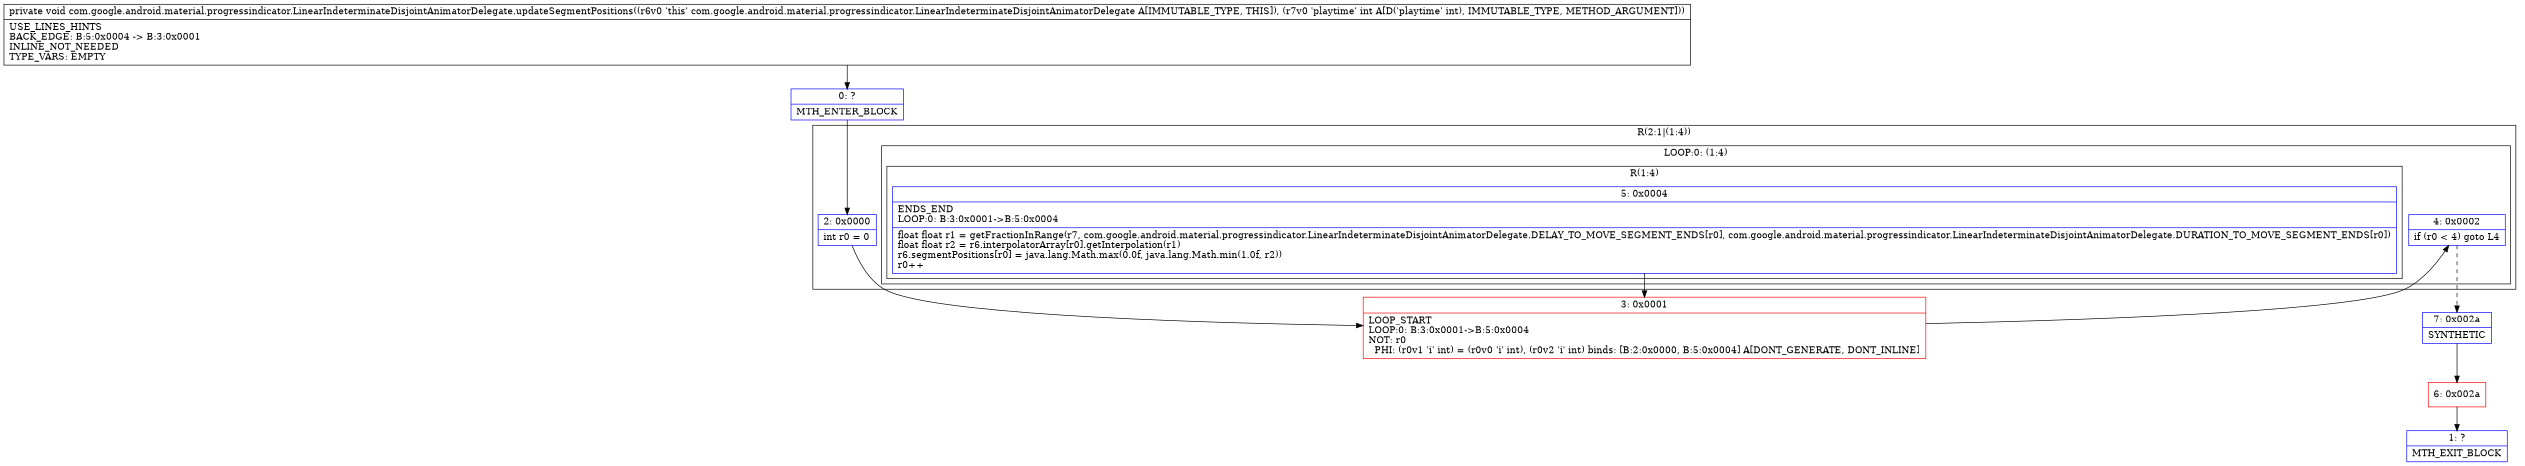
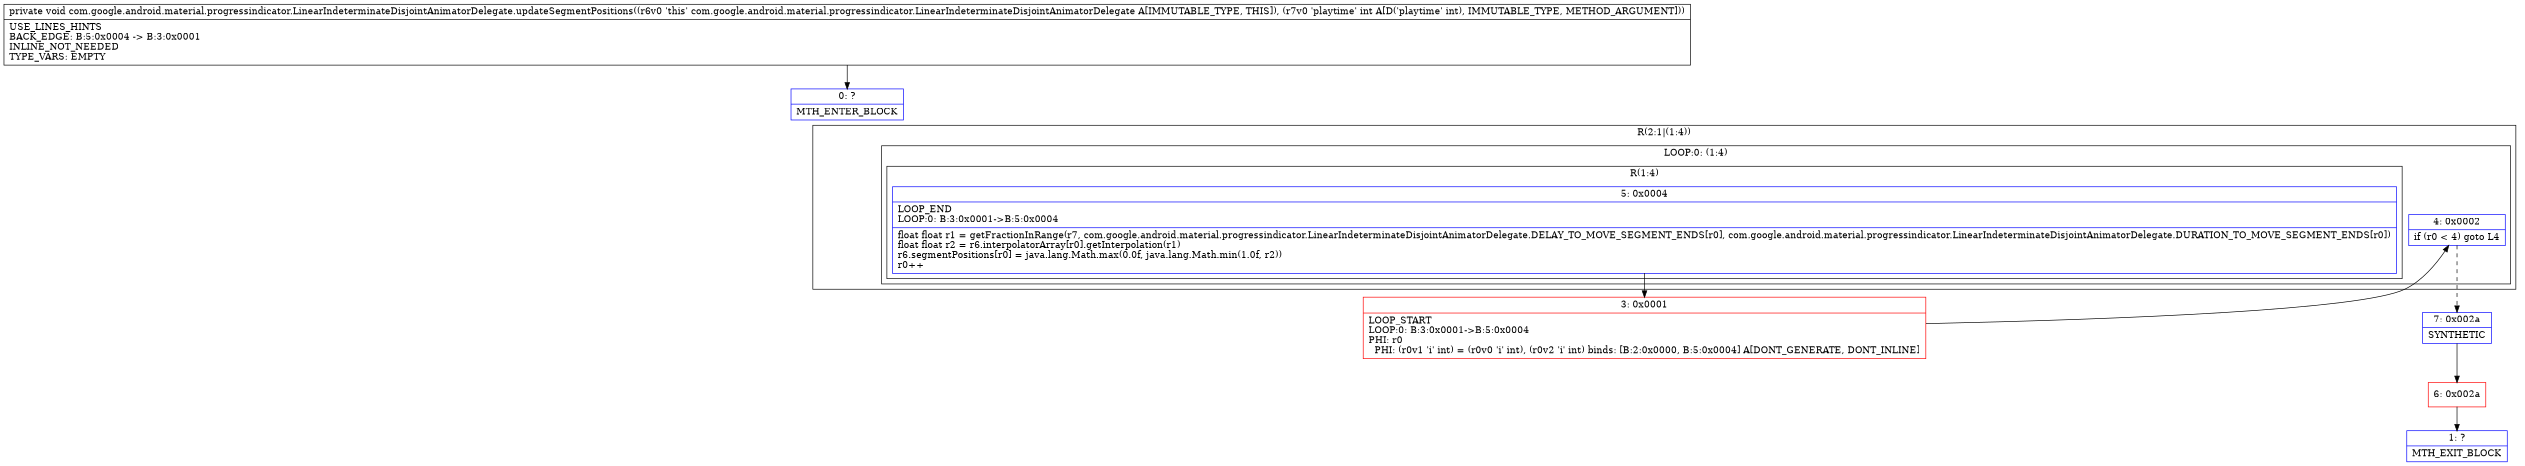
node "5: 0x0004": text "ENDS_END" -> "LOOP_END"
node "2: 0x0000": removed
node "3: 0x0001": text "NOT: r0" -> "PHI: r0"
